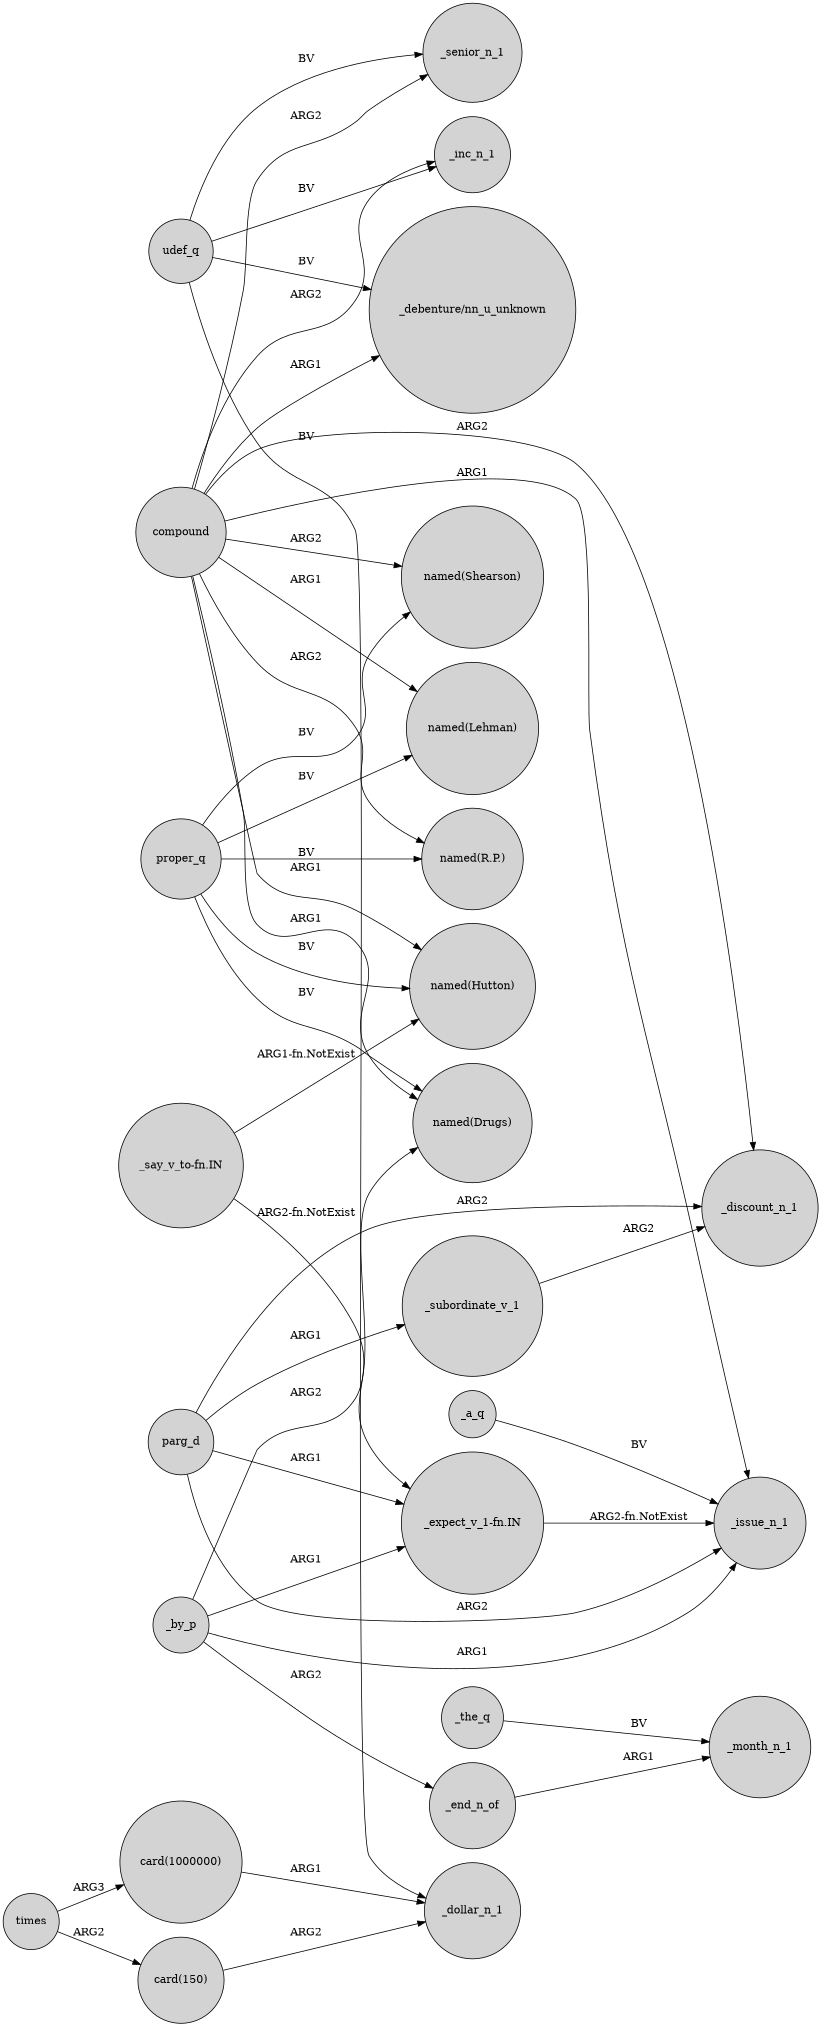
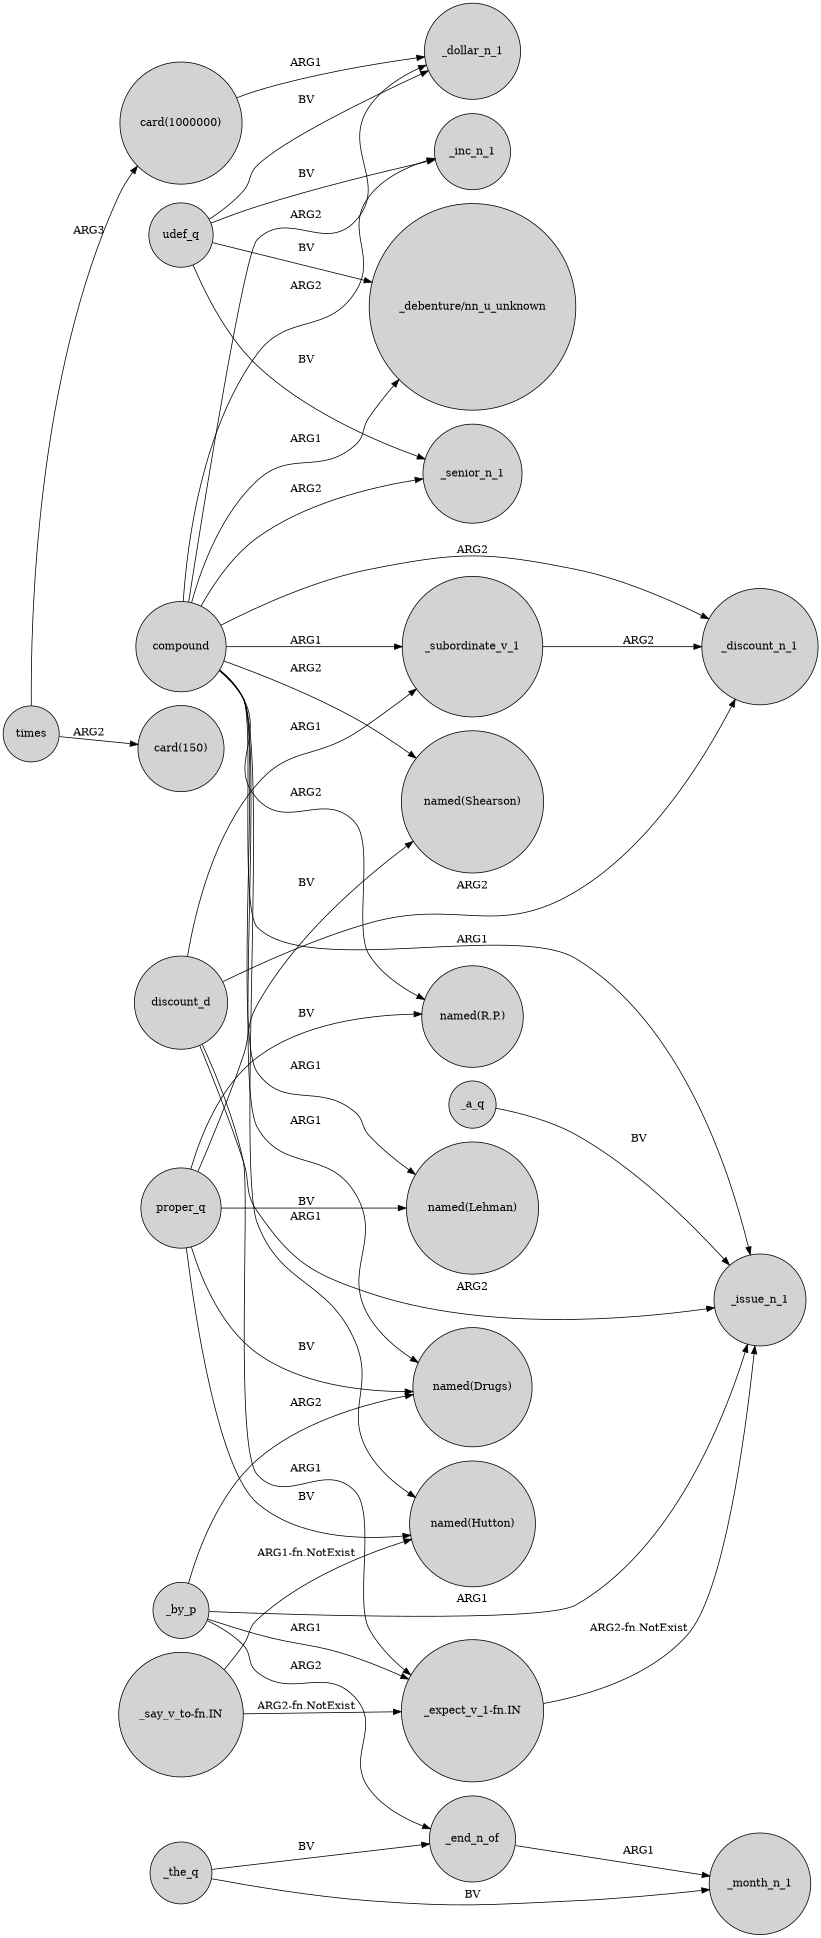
edge "compound" -> "_subordinate_v_1": added, label "ARG1"
node "parg_d": label "parg_d" -> "discount_d"
edge "_the_q" -> "_end_n_of": added, label "BV"
edge "card(150)" -> "_dollar_n_1": now "compound" -> "_dollar_n_1"
